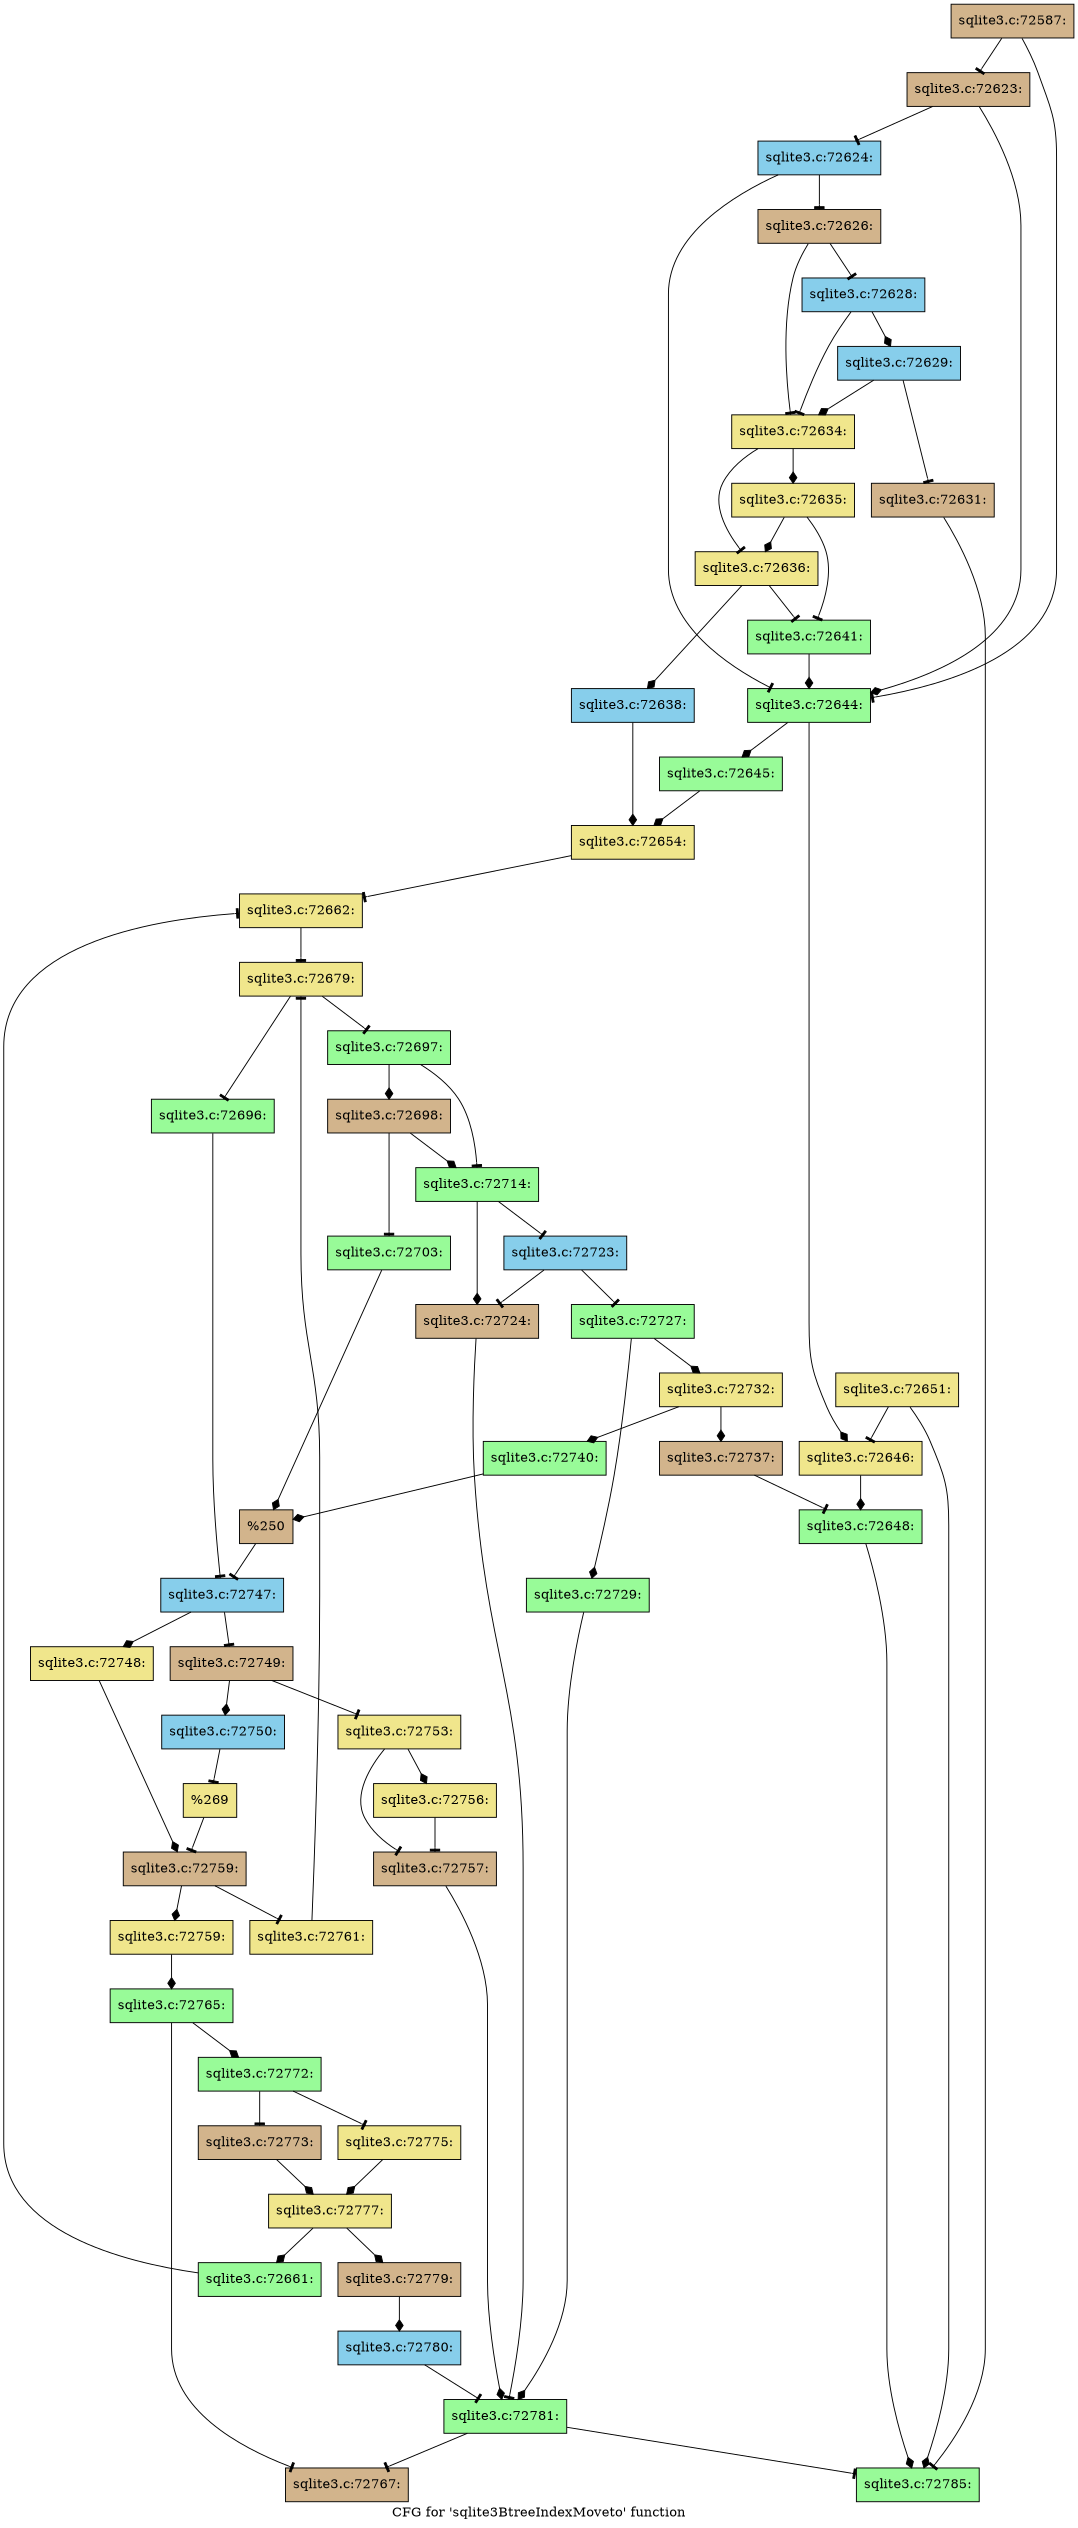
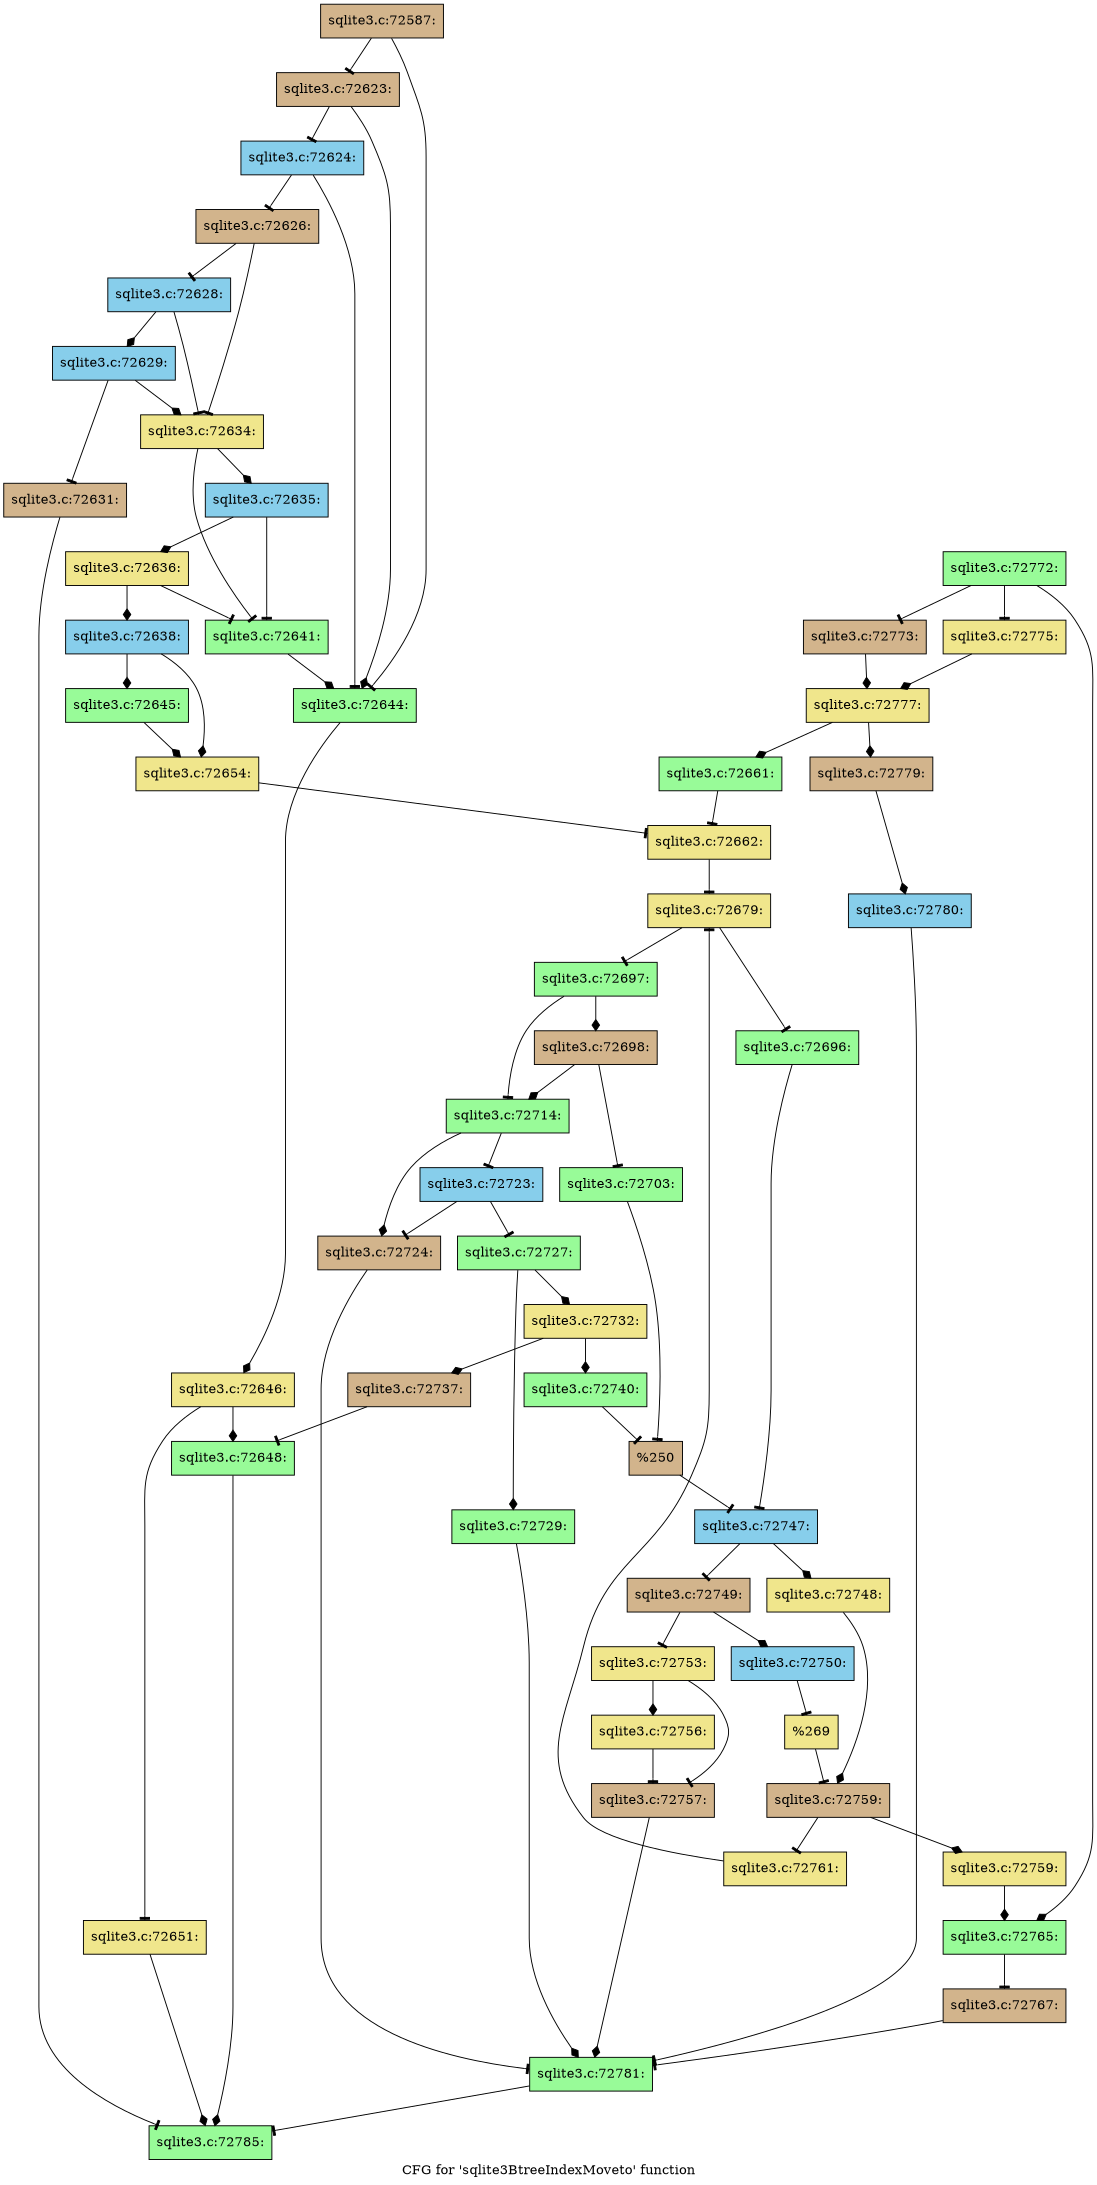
edge "sqlite3.c:72634:" -> "sqlite3.c:72636:": now "sqlite3.c:72634:" -> "sqlite3.c:72641:"
node "sqlite3.c:72635:": fillcolor khaki -> skyblue
edge "sqlite3.c:72644:" -> "sqlite3.c:72645:": now "sqlite3.c:72638:" -> "sqlite3.c:72645:"
edge "sqlite3.c:72703:" -> "%250": arrowhead diamond -> tee
edge "sqlite3.c:72651:" -> "sqlite3.c:72646:": reversed
edge "sqlite3.c:72740:" -> "%250": arrowhead diamond -> tee
edge "sqlite3.c:72765:" -> "sqlite3.c:72772:": reversed
edge "sqlite3.c:72781:" -> "sqlite3.c:72767:": reversed
